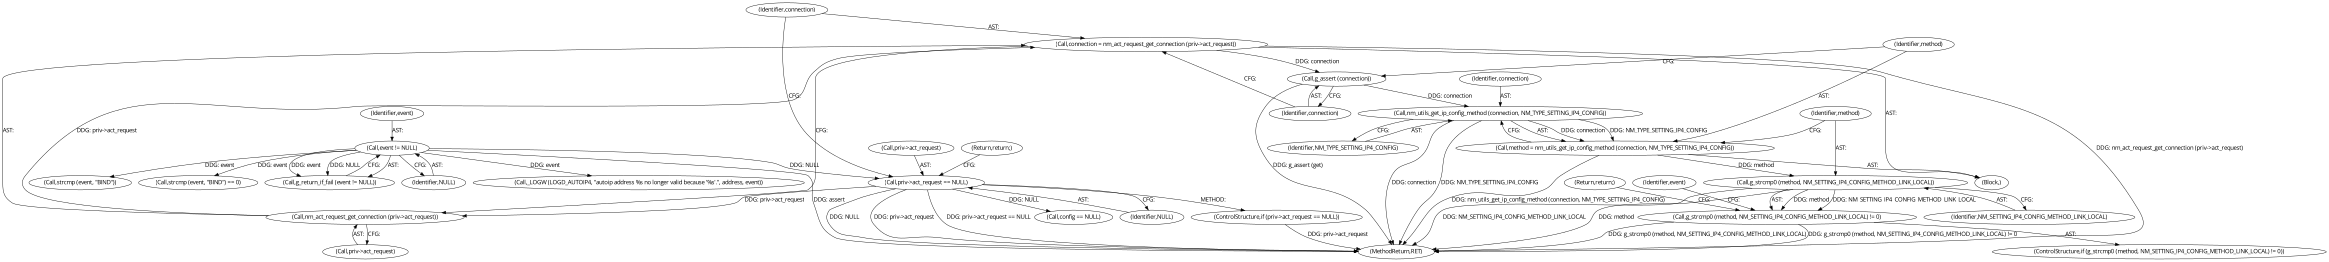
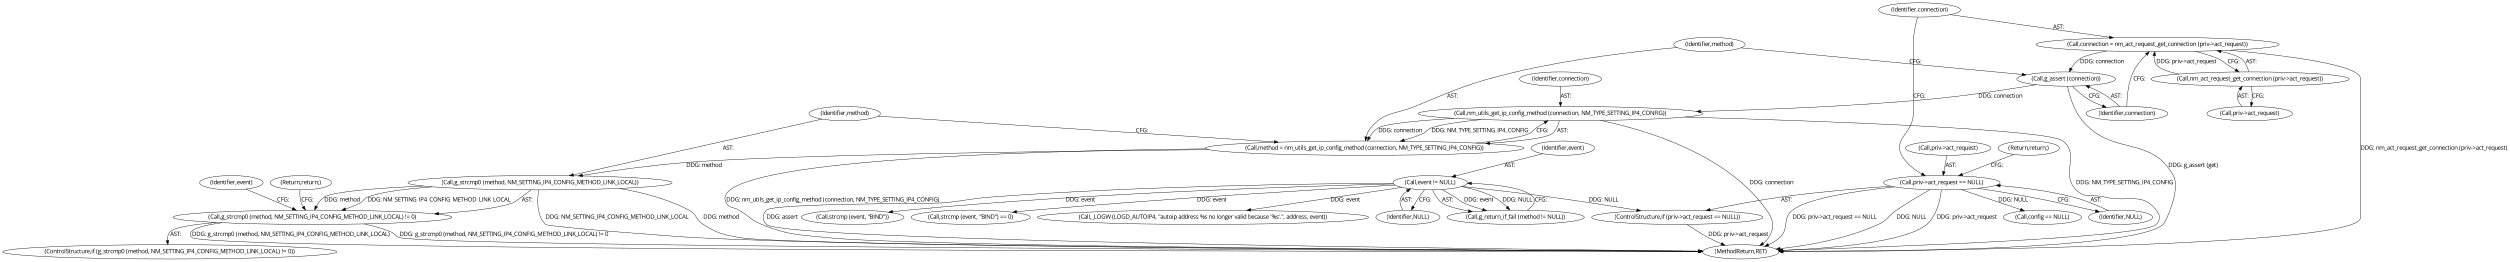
node "(Identifier,NM_TYPE_SETTING_IP4_CONFIG)": removed
edge "(Call,event != NULL)" -> "(Call,priv->act_request == NULL)": now "(Call,event != NULL)" -> "(ControlStructure,if (priv->act_request == NULL))"
node "(Call,g_return_if_fail (event != NULL))": label "(Call,g_return_if_fail (event != NULL))" -> "(Call,g_return_if_fail (method != NULL))"
node "(Block,)": removed
edge "(Call,priv->act_request == NULL)" -> "(ControlStructure,if (priv->act_request == NULL))": label "METHOD: " -> "AST: "
edge "(Call,priv->act_request == NULL)" -> "(Call,nm_act_request_get_connection (priv->act_request))": removed, label "DDG: priv->act_request"
node "(Identifier,NM_SETTING_IP4_CONFIG_METHOD_LINK_LOCAL)": removed
